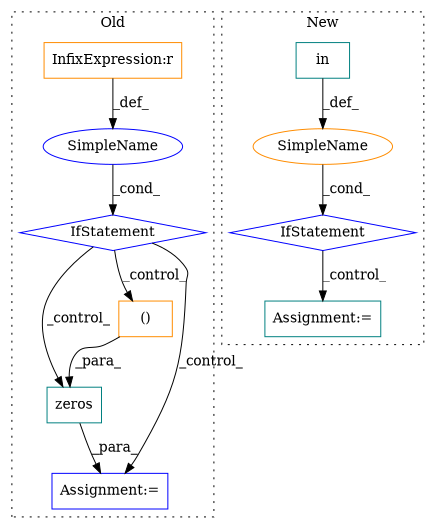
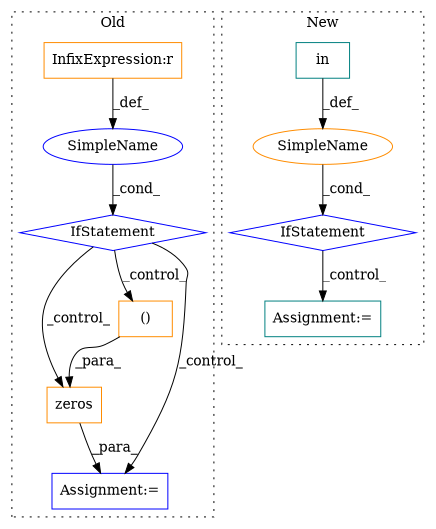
node "zeros": color teal -> darkorange
